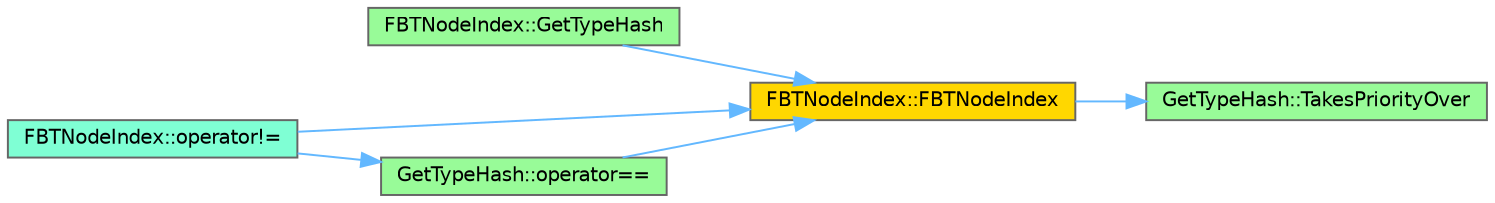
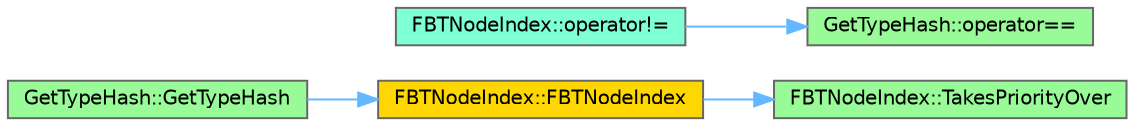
node "FBTNodeIndex::GetTypeHash": label "FBTNodeIndex::GetTypeHash" -> "GetTypeHash::GetTypeHash"
node "GetTypeHash::TakesPriorityOver": label "GetTypeHash::TakesPriorityOver" -> "FBTNodeIndex::TakesPriorityOver"
edge "FBTNodeIndex::operator!=" -> "FBTNodeIndex::FBTNodeIndex": removed
edge "GetTypeHash::operator==" -> "FBTNodeIndex::FBTNodeIndex": removed
